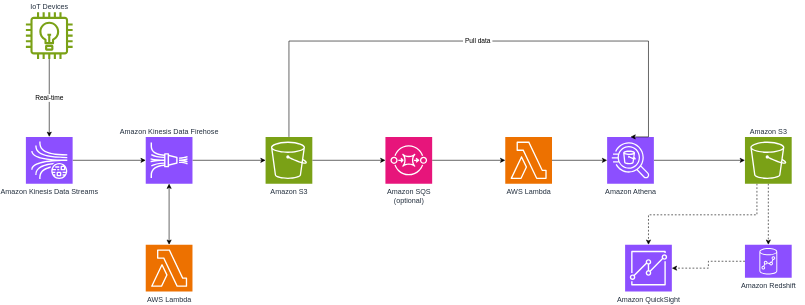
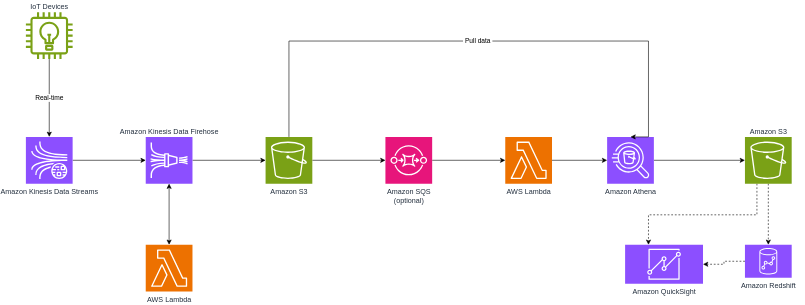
node "Amazon QuickSight": size 47x47 -> 78x39
